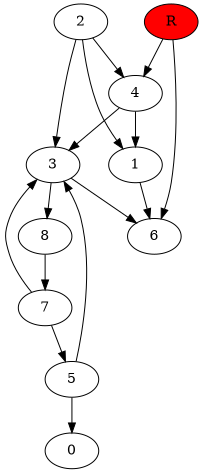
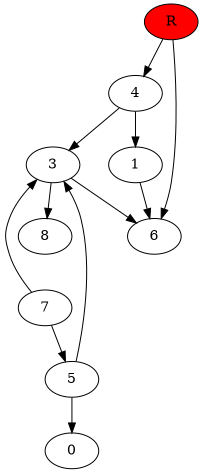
node "2": removed
edge "8" -> "7": removed
